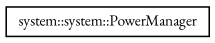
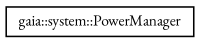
node "system::system::PowerManager": label "system::system::PowerManager" -> "gaia::system::PowerManager"
